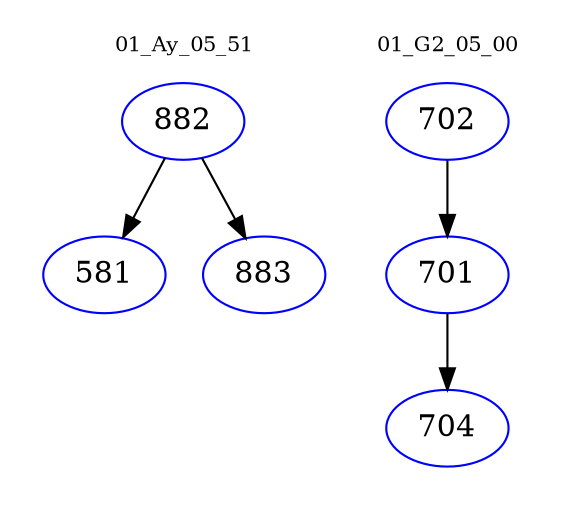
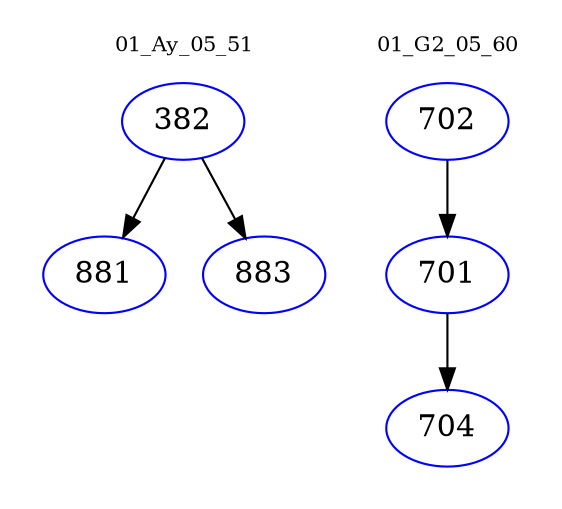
cluster "01_G2_05_00": label "01_G2_05_00" -> "01_G2_05_60"
node "882": label "882" -> "382"
node "581": label "581" -> "881"
